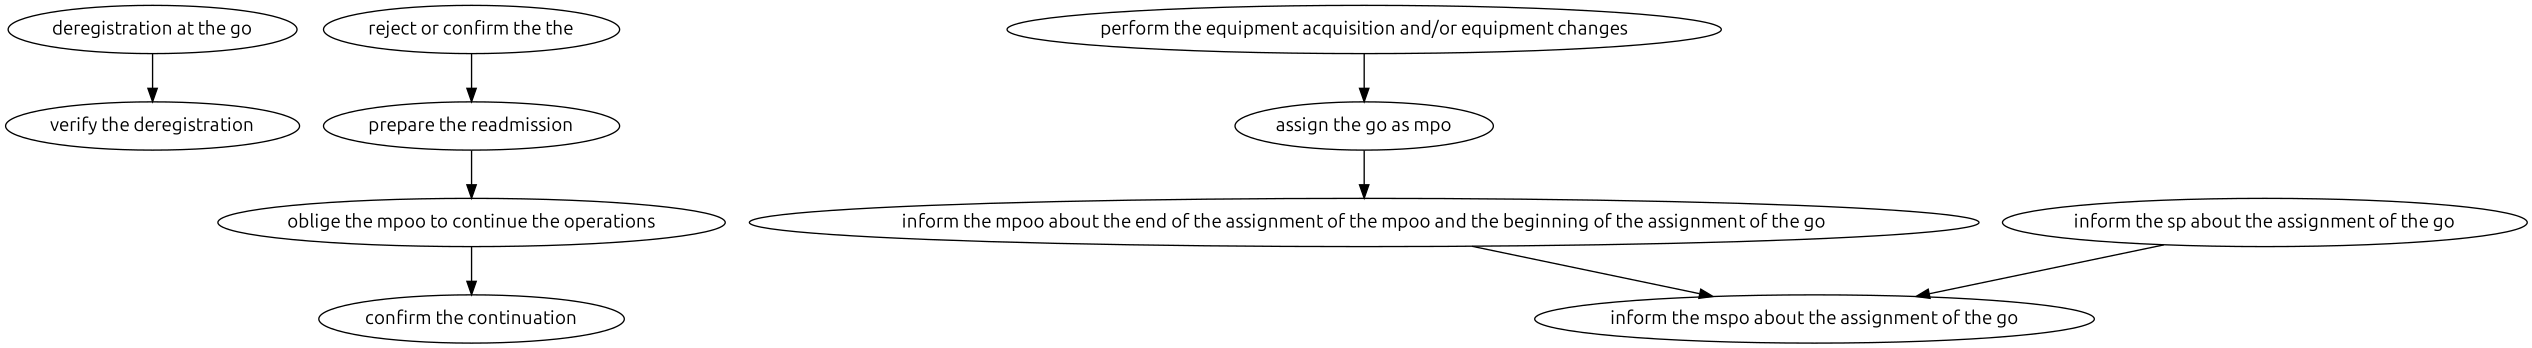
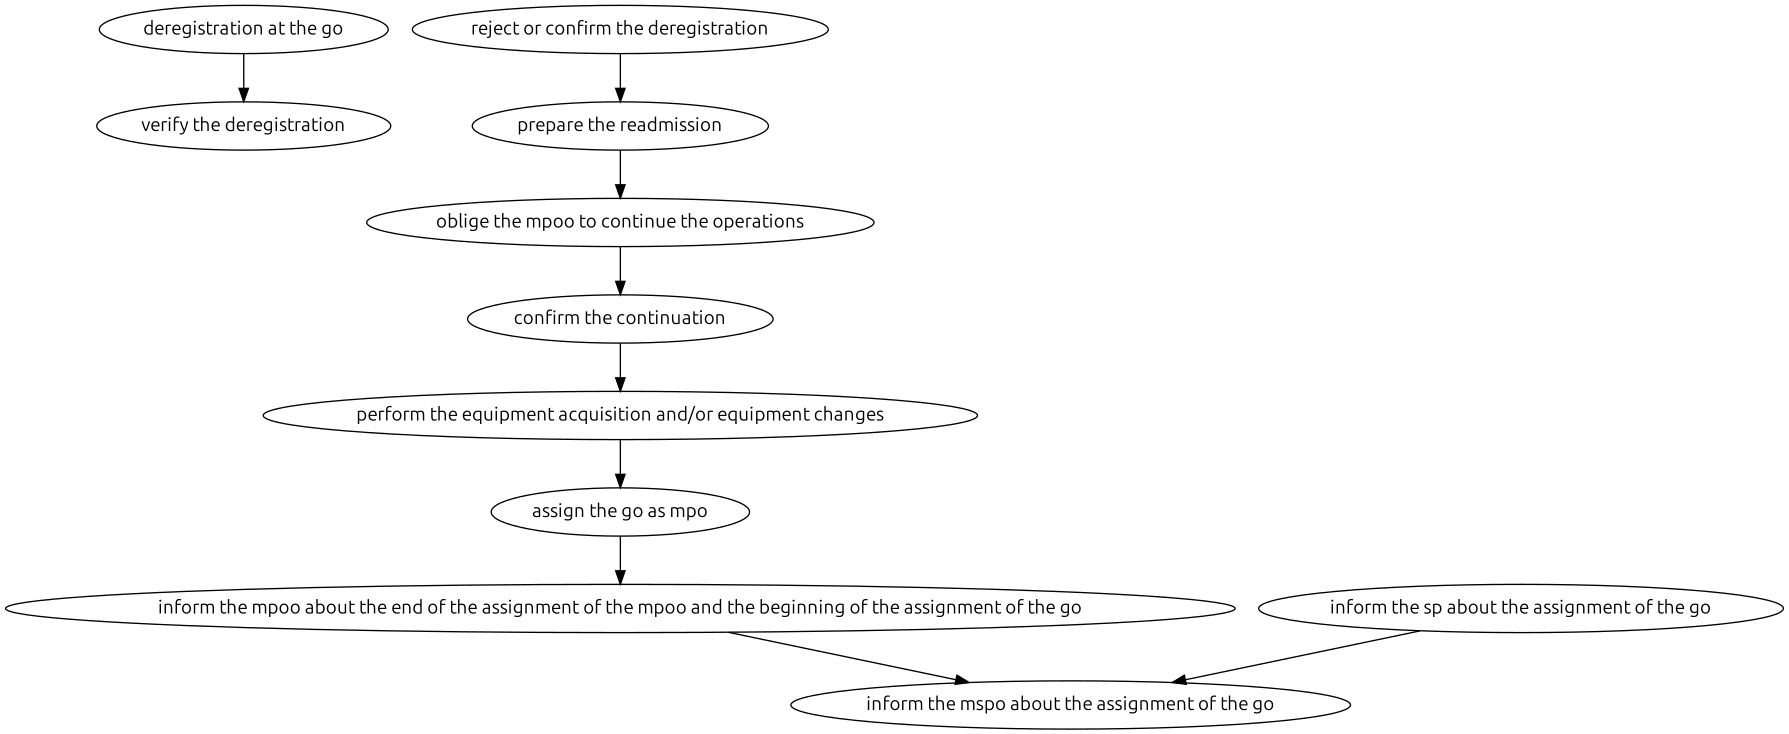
node "reject or confirm the the": label "reject or confirm the the" -> "reject or confirm the deregistration"
edge "confirm the continuation" -> "perform the equipment acquisition and/or equipment changes": added
